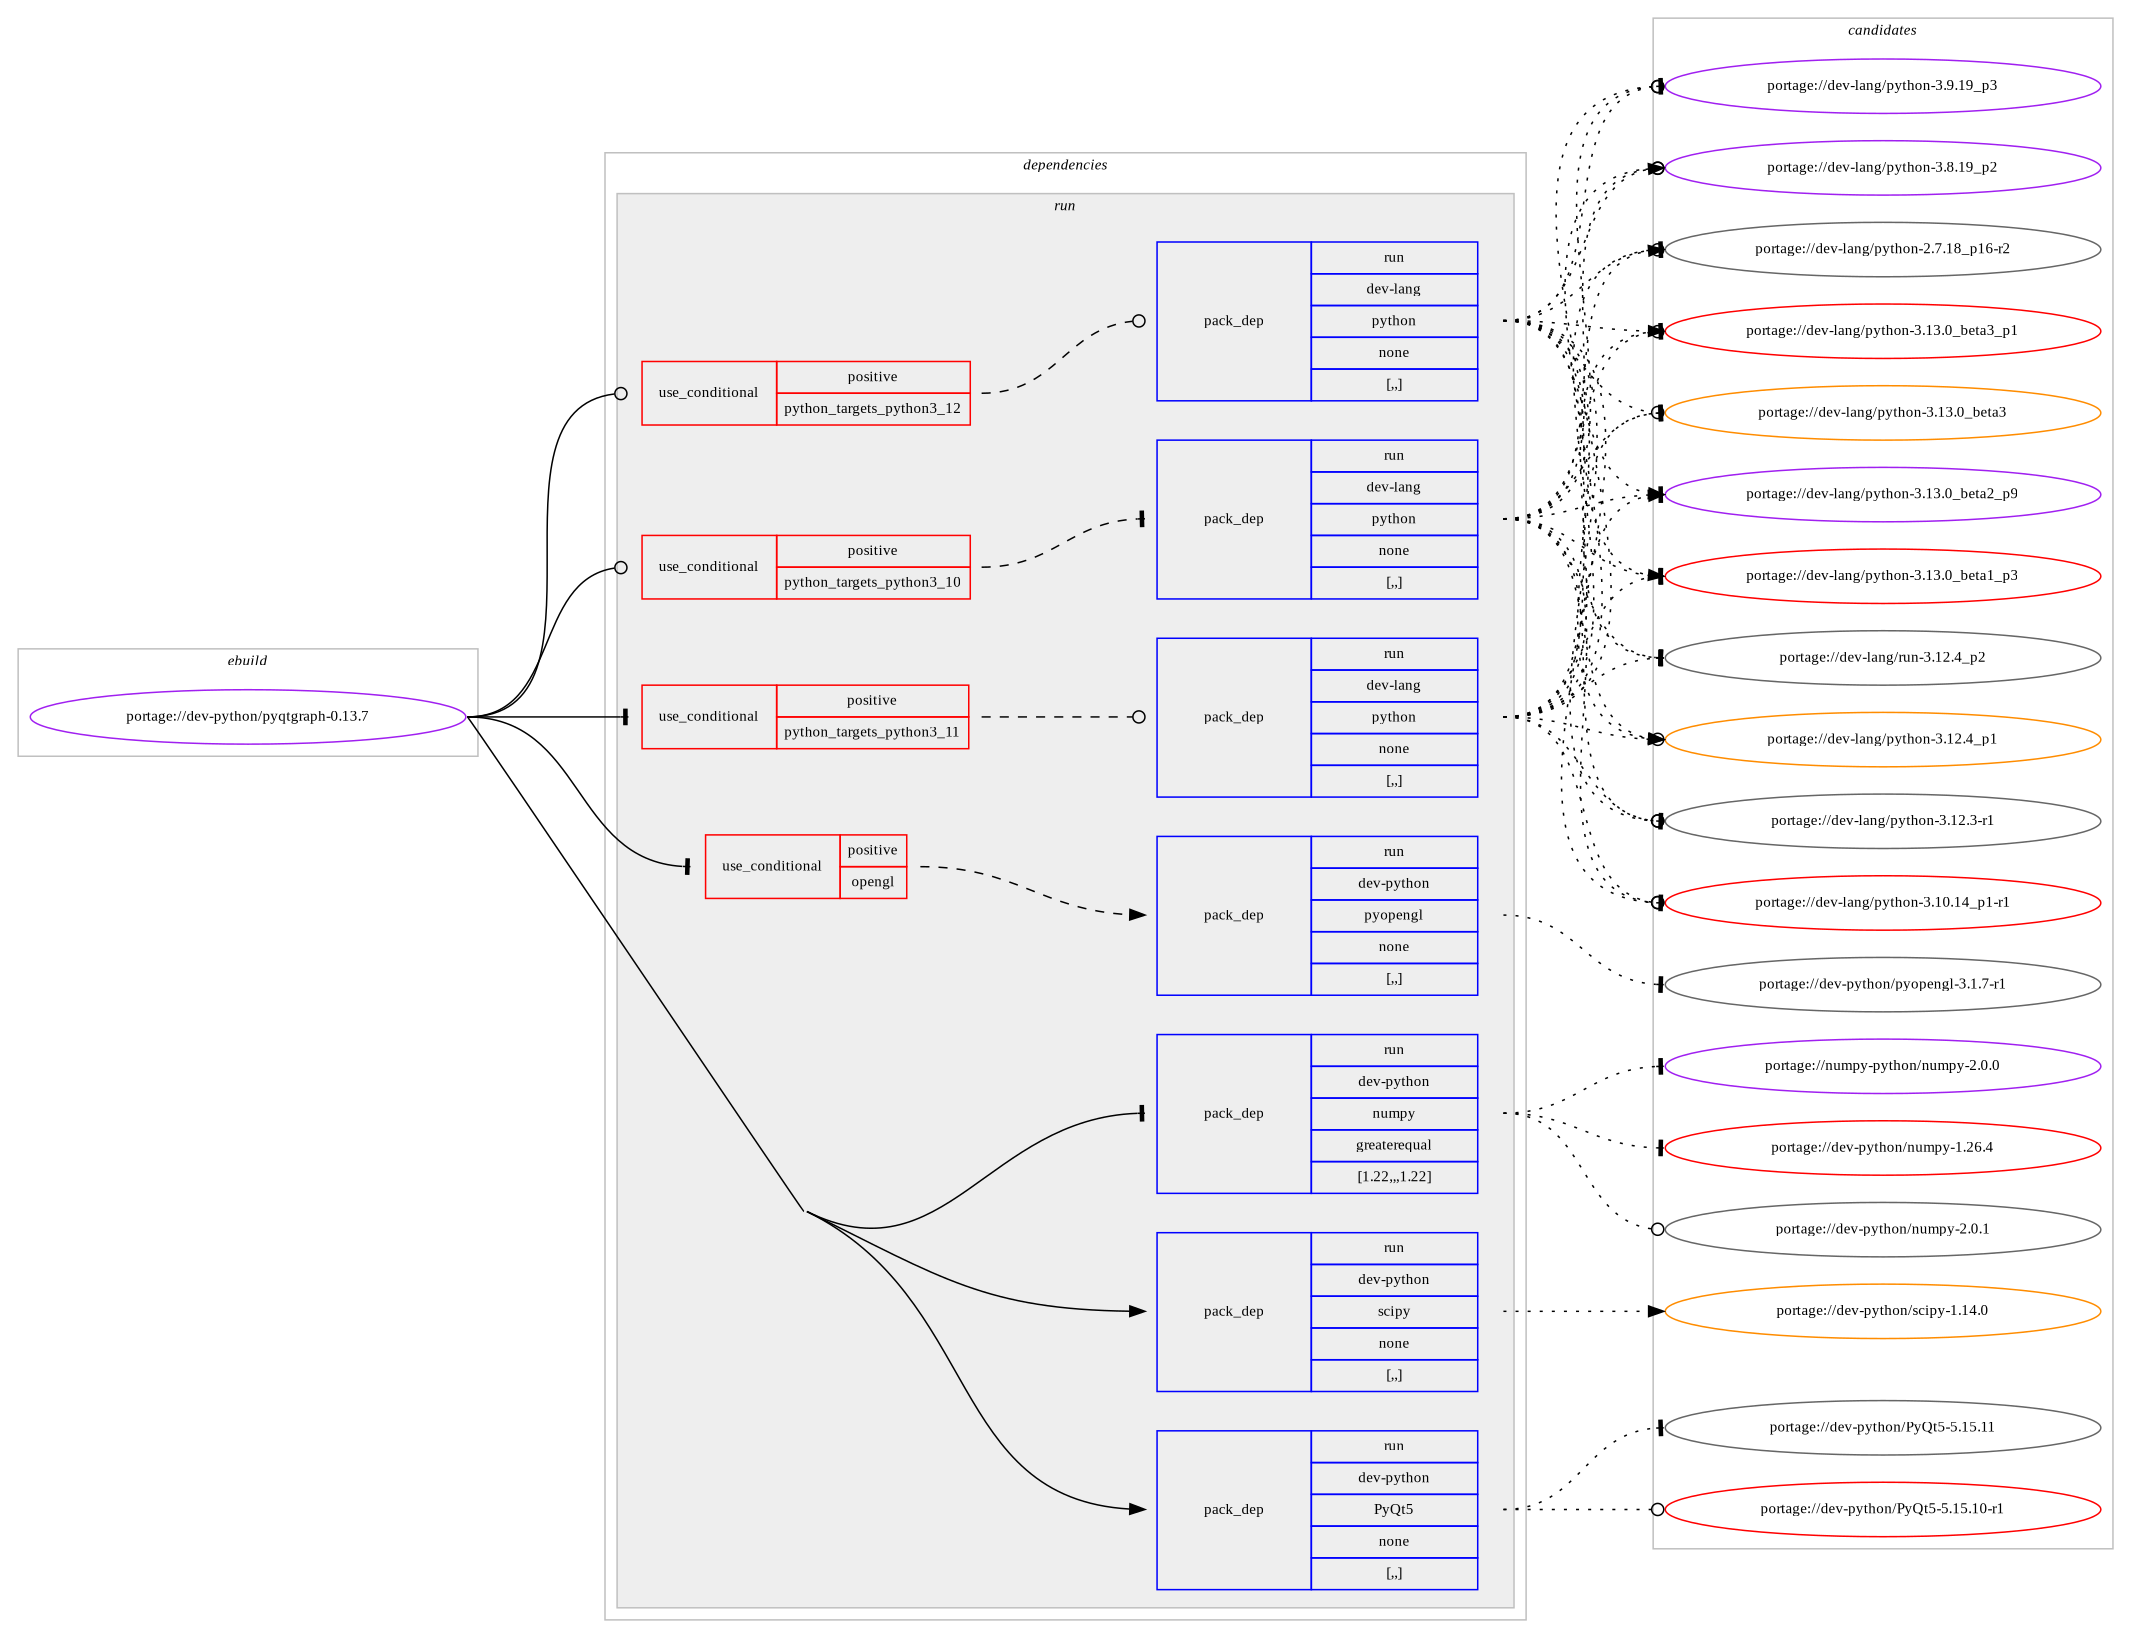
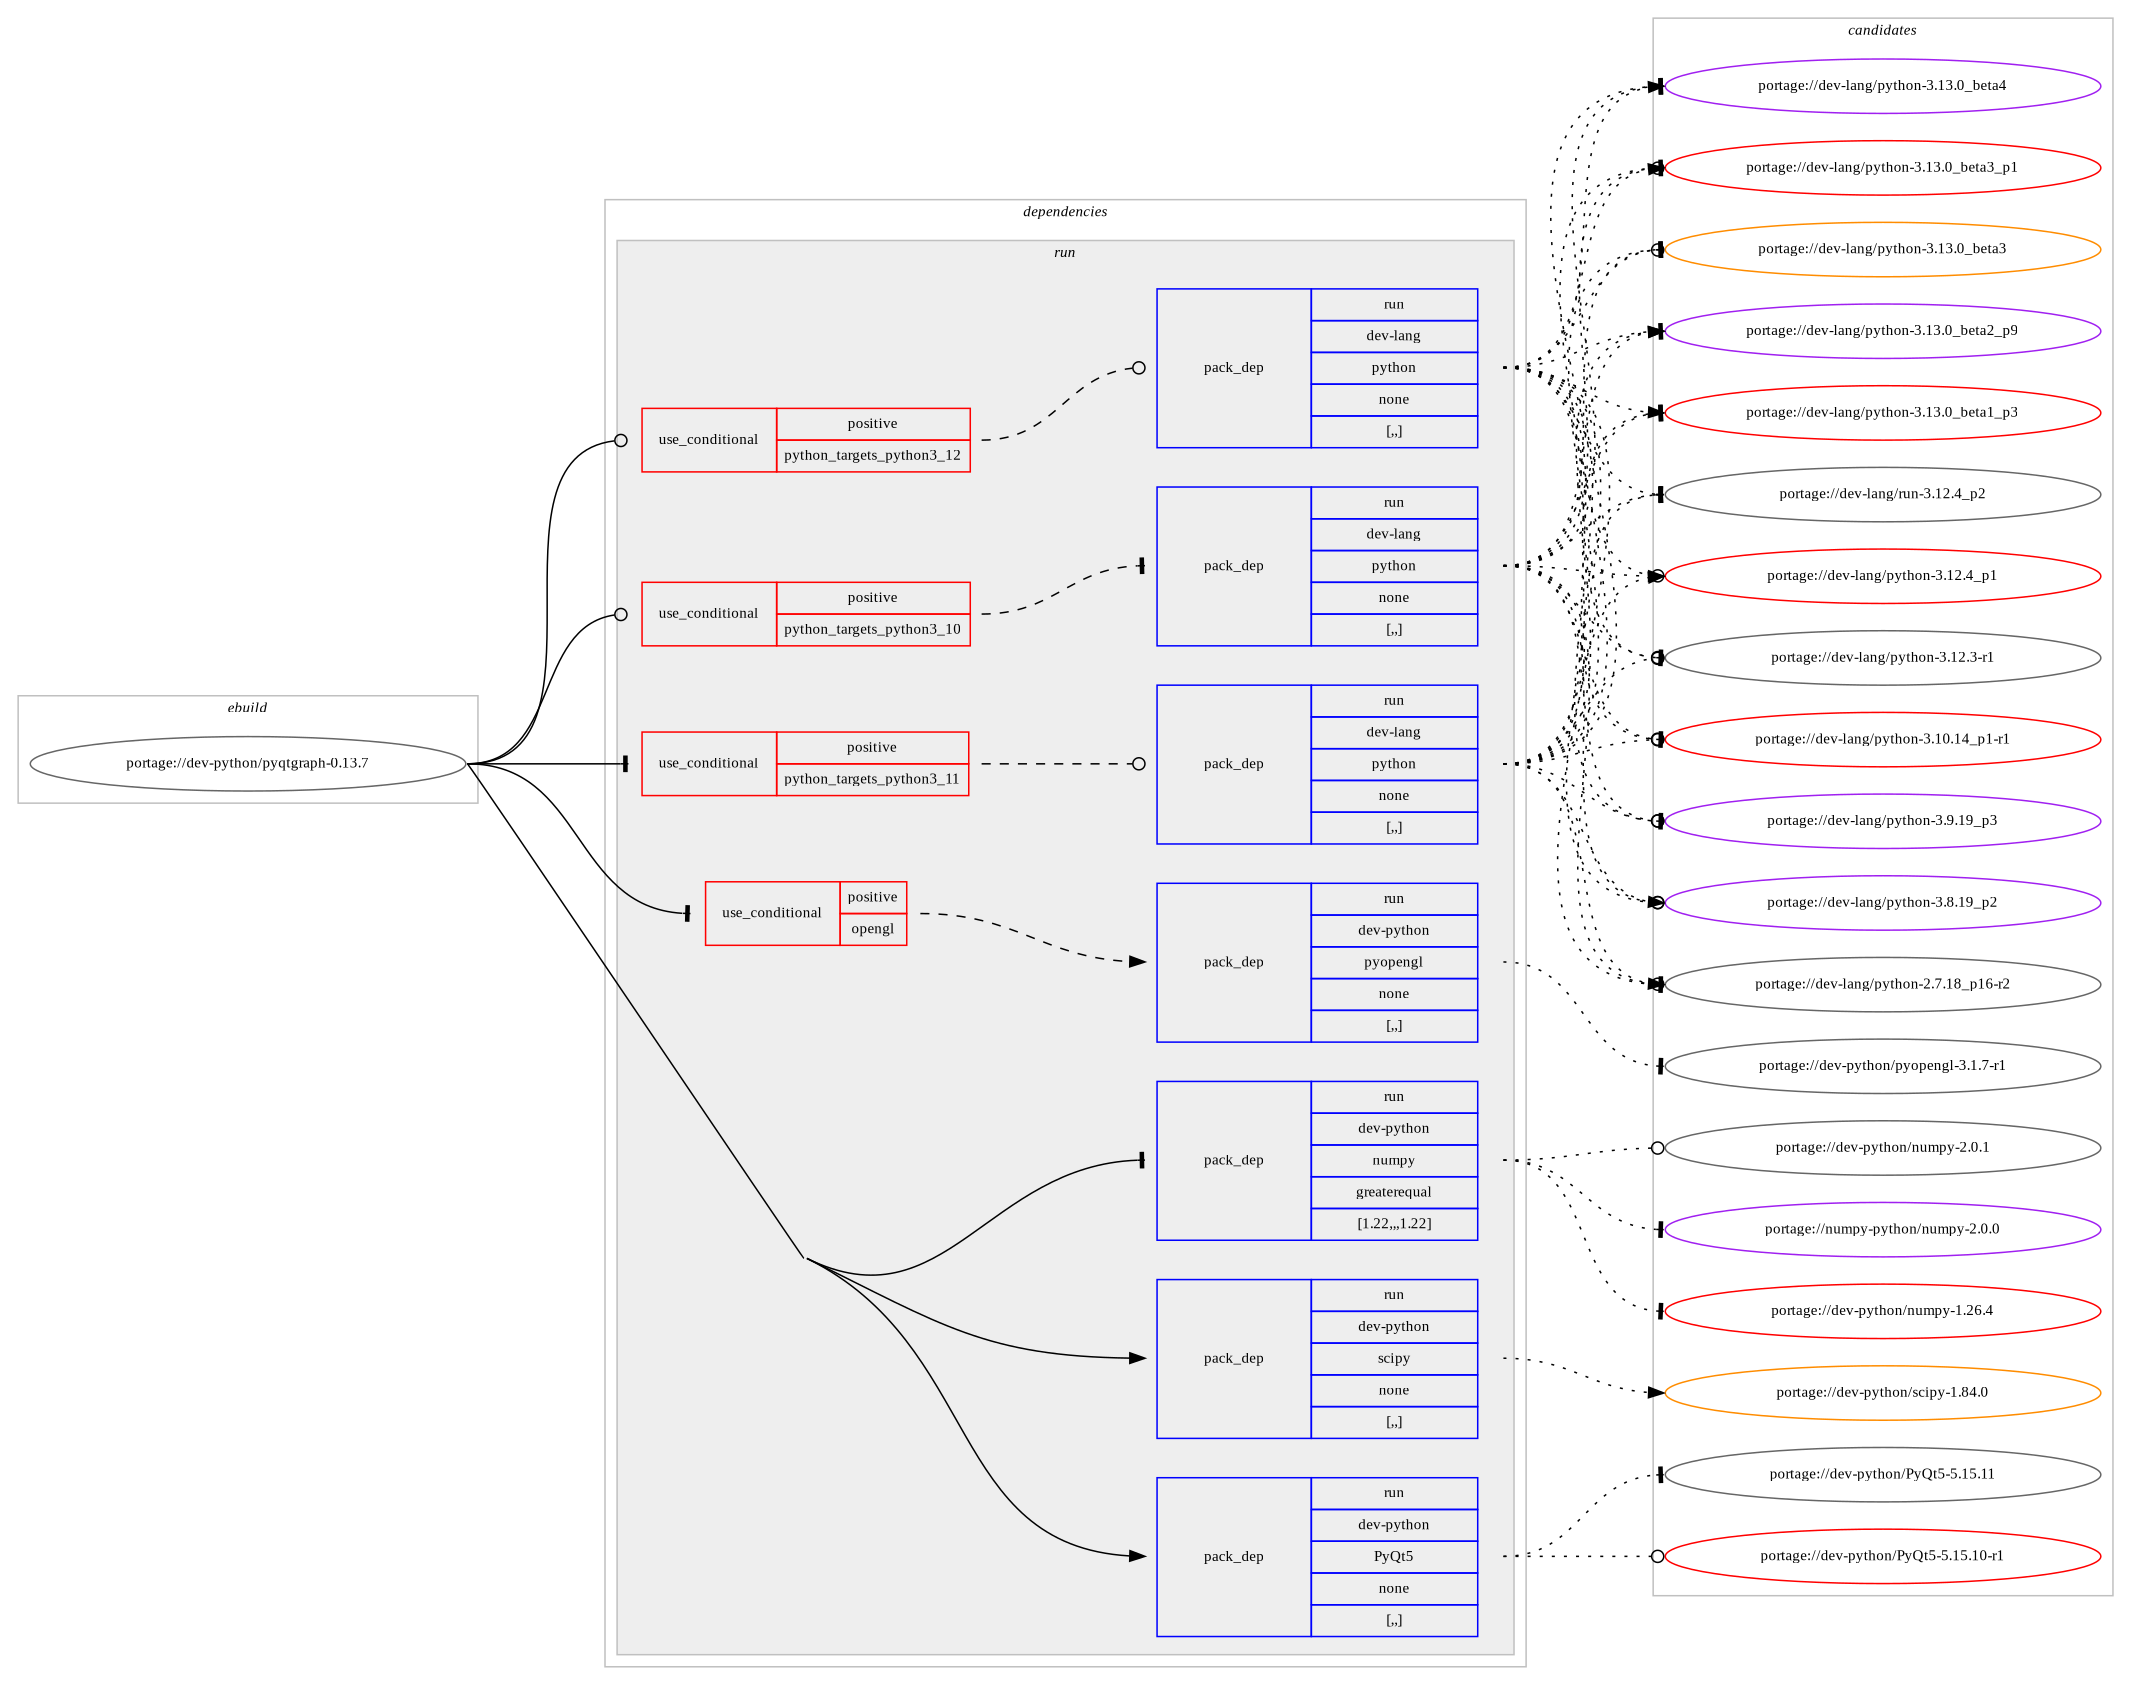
node "portage://dev-lang/python-3.13.0_beta4": added
node "portage://dev-python/pyqtgraph-0.13.7": color purple -> gray40
node "portage://dev-lang/python-3.12.4_p1": color darkorange -> red
node "portage://dev-python/scipy-1.14.0": label "portage://dev-python/scipy-1.14.0" -> "portage://dev-python/scipy-1.84.0"
